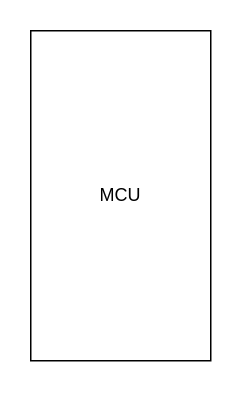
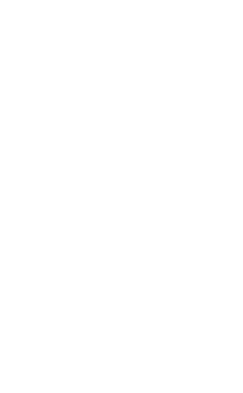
node "MCU": removed
